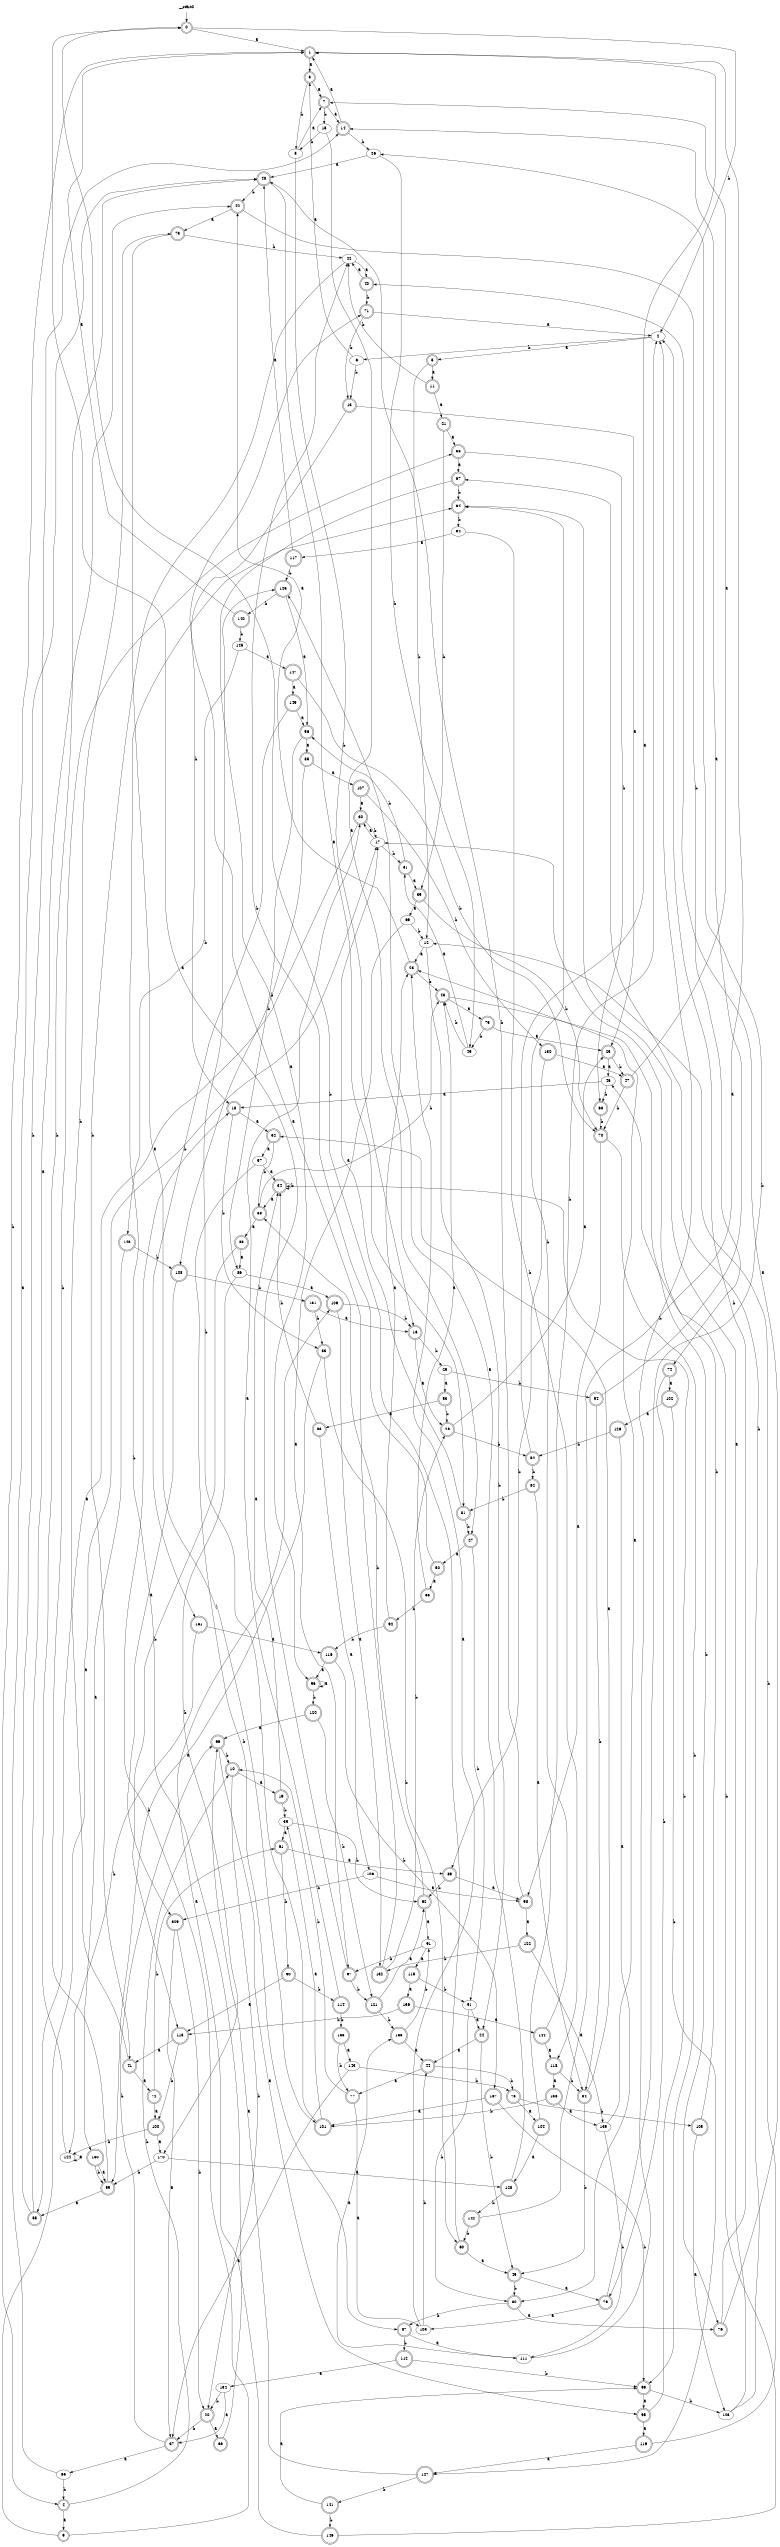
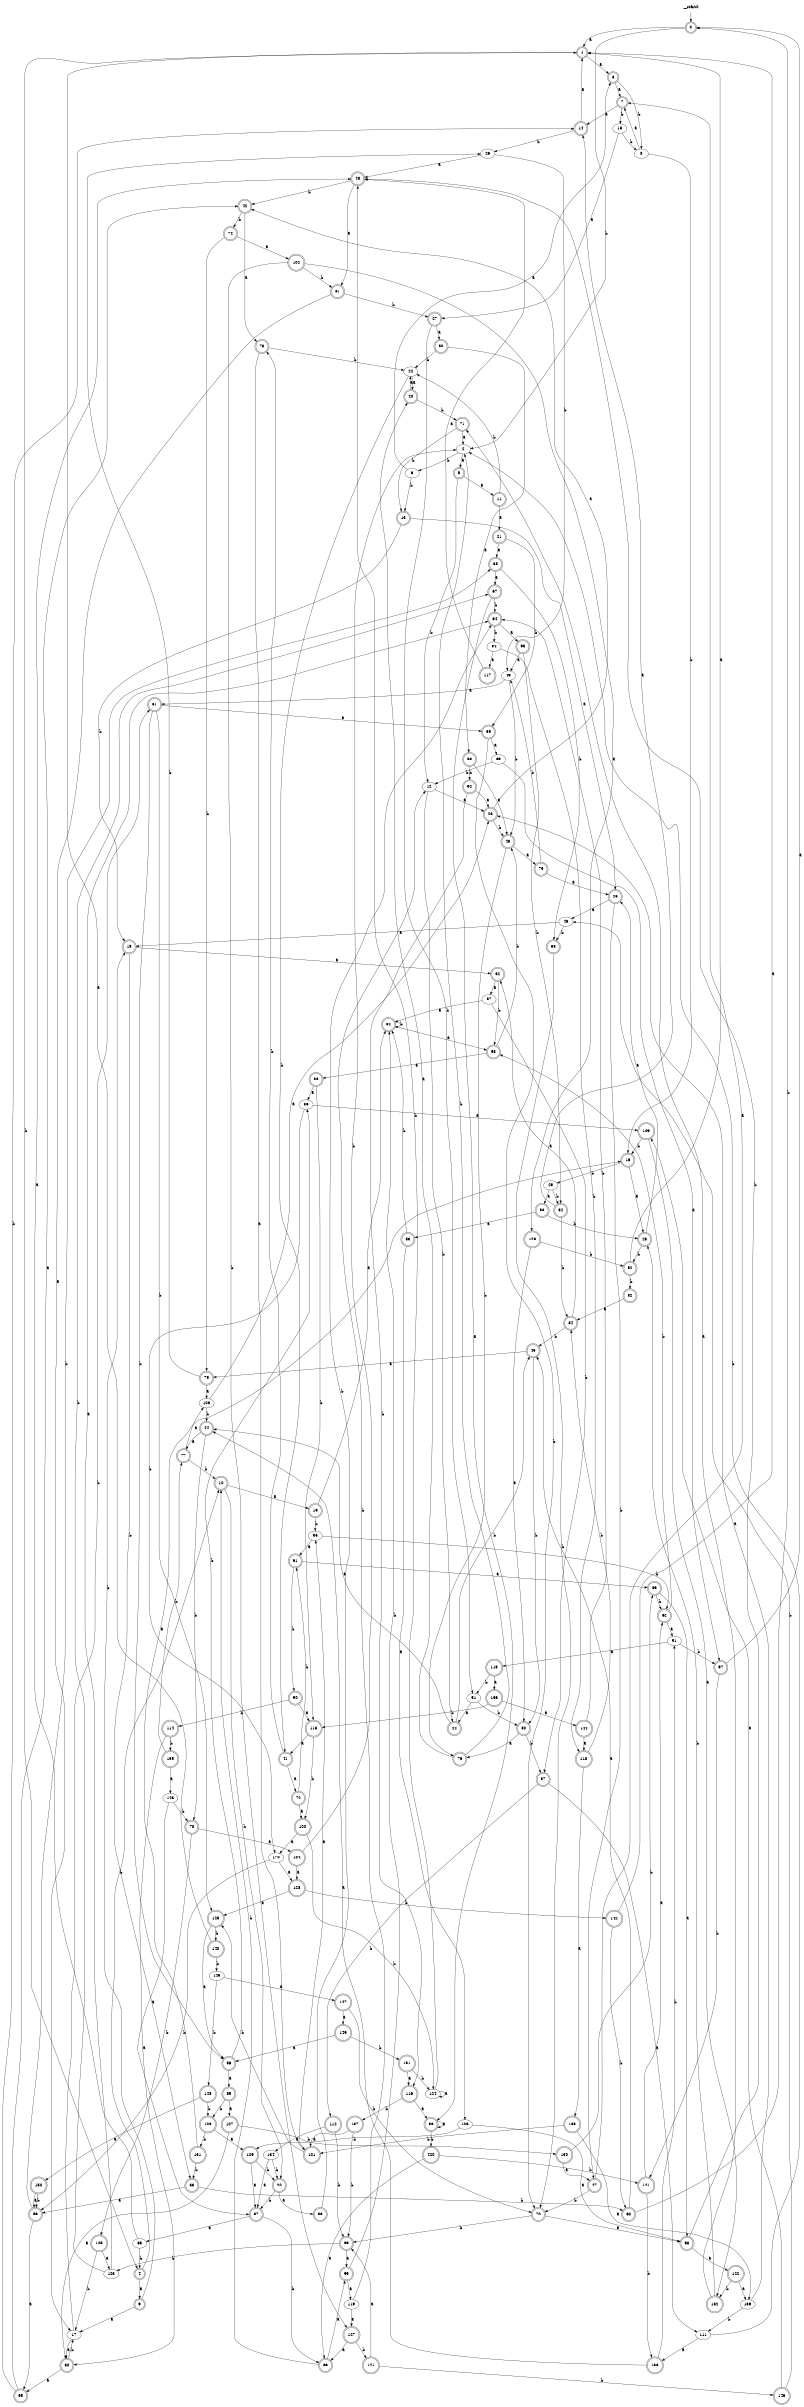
edge "117" -> "125": now "31" -> "125"
node "93": added
edge "82" -> "81": now "102" -> "81"
node "120": label "120" -> "420"
node "329": label "329" -> "129"
node "119": shape doublecircle -> ellipse
